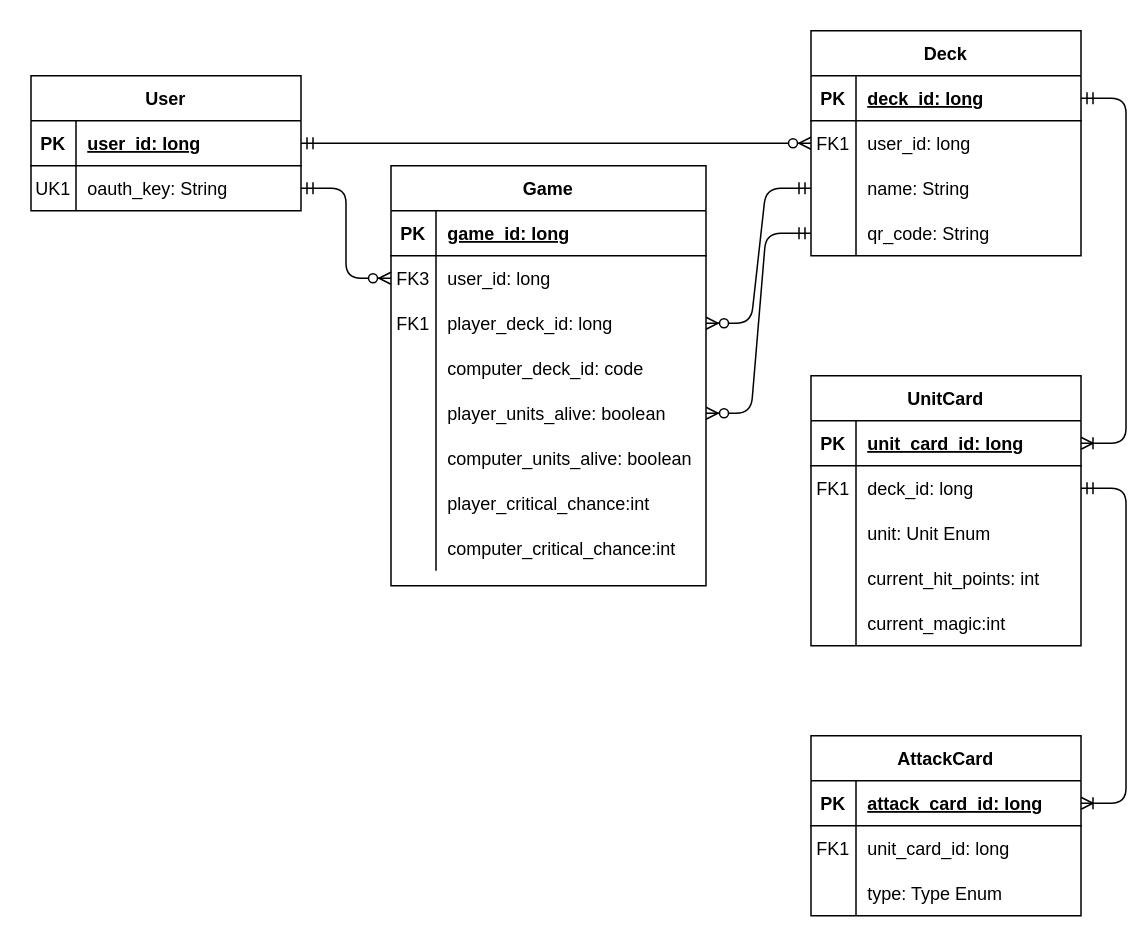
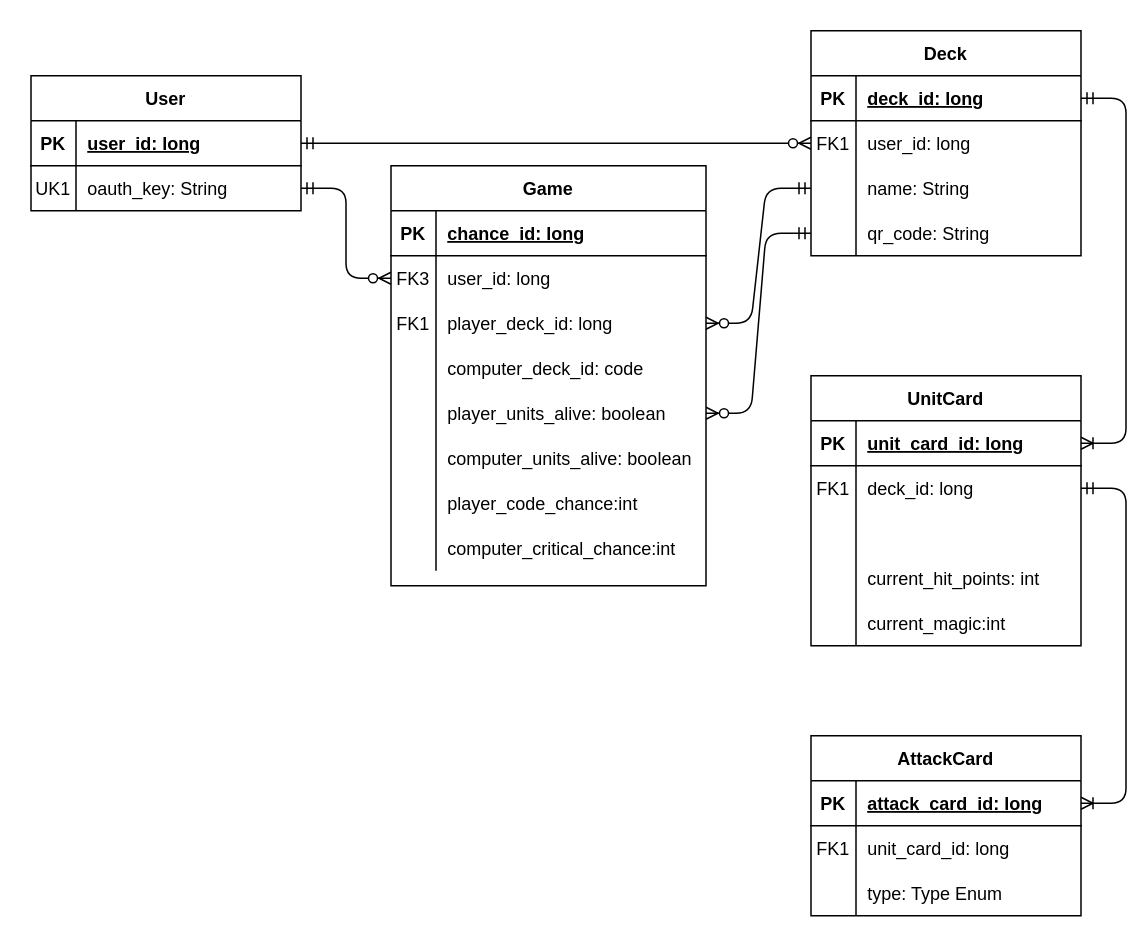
node "game_id: long": label "game_id: long" -> "chance_id: long"
node "player_critical_chance:int": label "player_critical_chance:int" -> "player_code_chance:int"
node "unit: Unit Enum": removed
